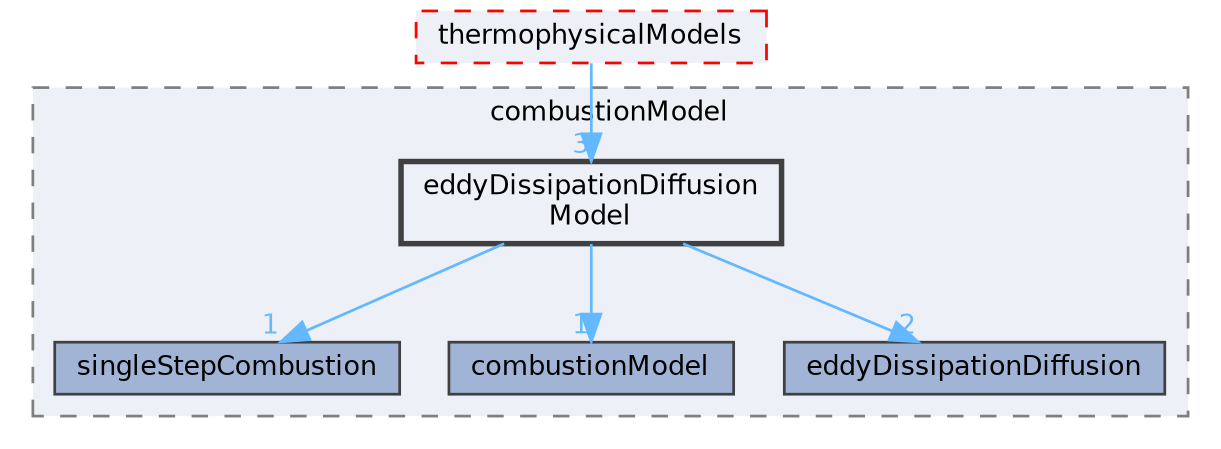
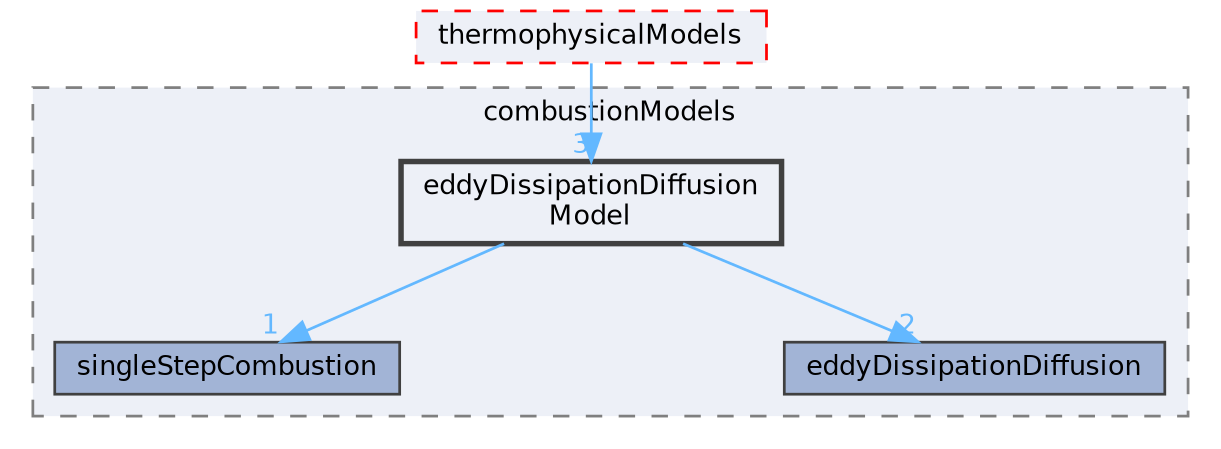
cluster "combustionModel": label "combustionModel" -> "combustionModels"
node "combustionModel": removed
